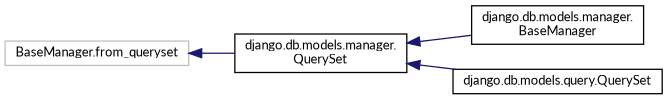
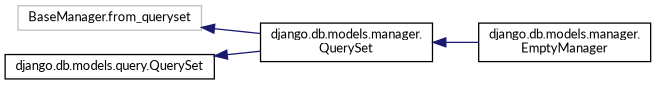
node "django.db.models.manager. BaseManager": label "django.db.models.manager. BaseManager" -> "django.db.models.manager. EmptyManager"
edge "django.db.models.query.QuerySet" -> "django.db.models.manager. QuerySet": reversed
